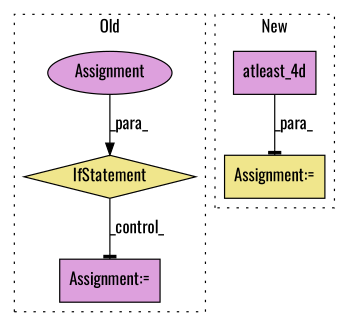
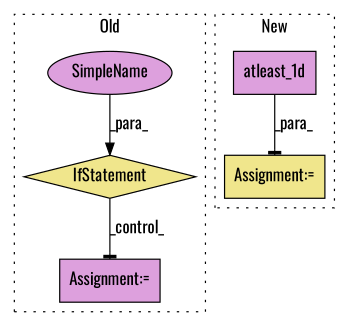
node "Assignment": label "Assignment" -> "SimpleName"
node "atleast_4d": label "atleast_4d" -> "atleast_1d"
